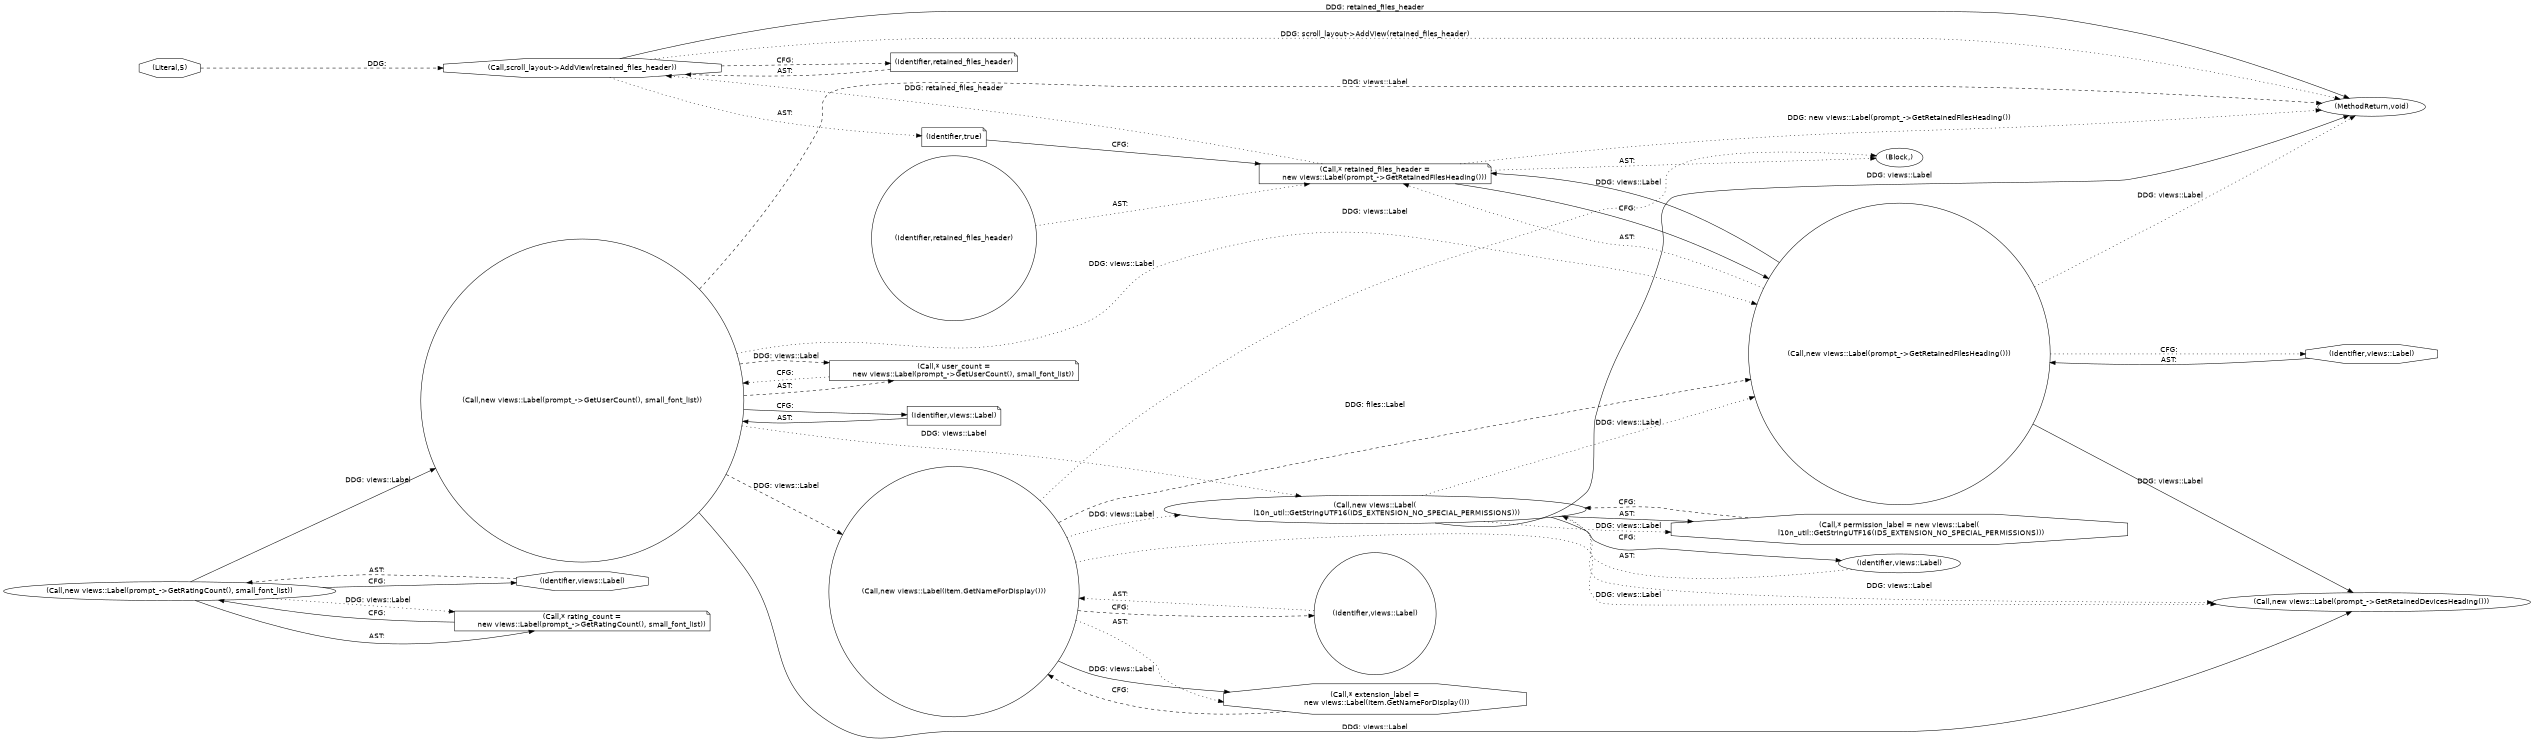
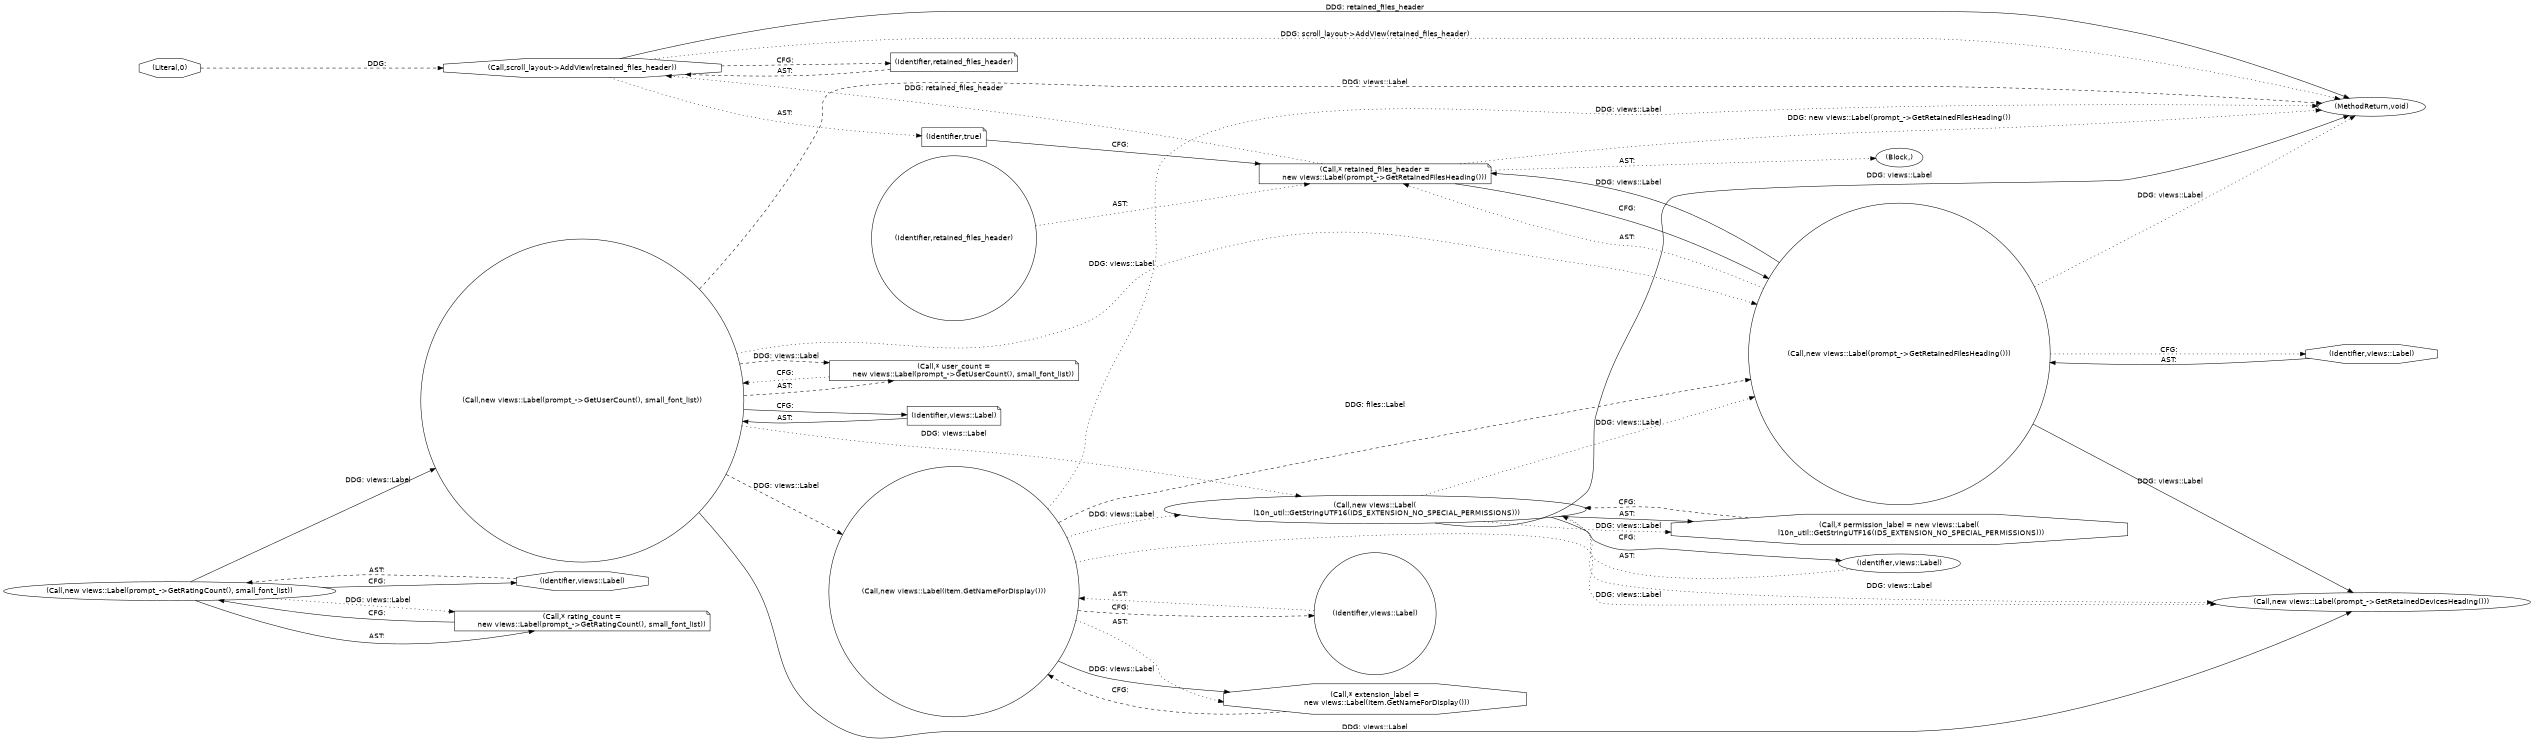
node "(Literal,5)": label "(Literal,5)" -> "(Literal,0)"
edge "(Call,new views::Label(item.GetNameForDisplay()))" -> "(Block,)": now "(Call,new views::Label(item.GetNameForDisplay()))" -> "(MethodReturn,void)"
